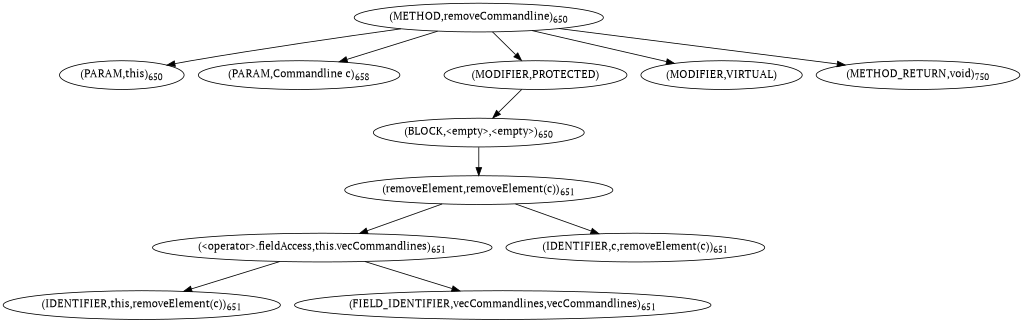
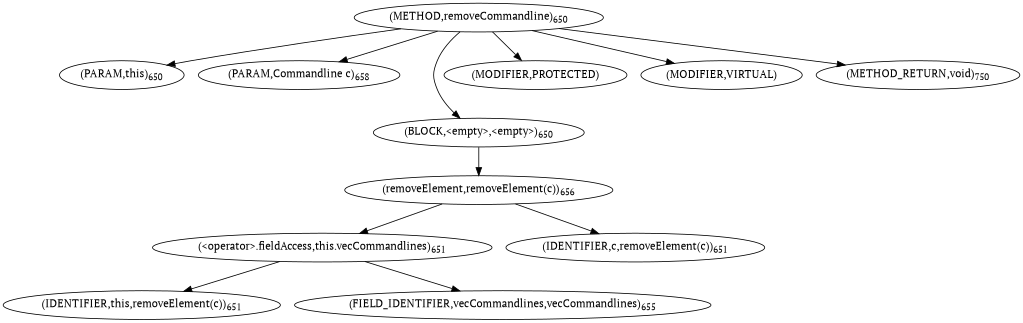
edge "(MODIFIER,PROTECTED)" -> "(BLOCK,<empty>,<empty>)": now "(METHOD,removeCommandline)" -> "(BLOCK,<empty>,<empty>)"
node "(removeElement,removeElement(c))": text "651" -> "656"
node "(FIELD_IDENTIFIER,vecCommandlines,vecCommandlines)": text "651" -> "655"
